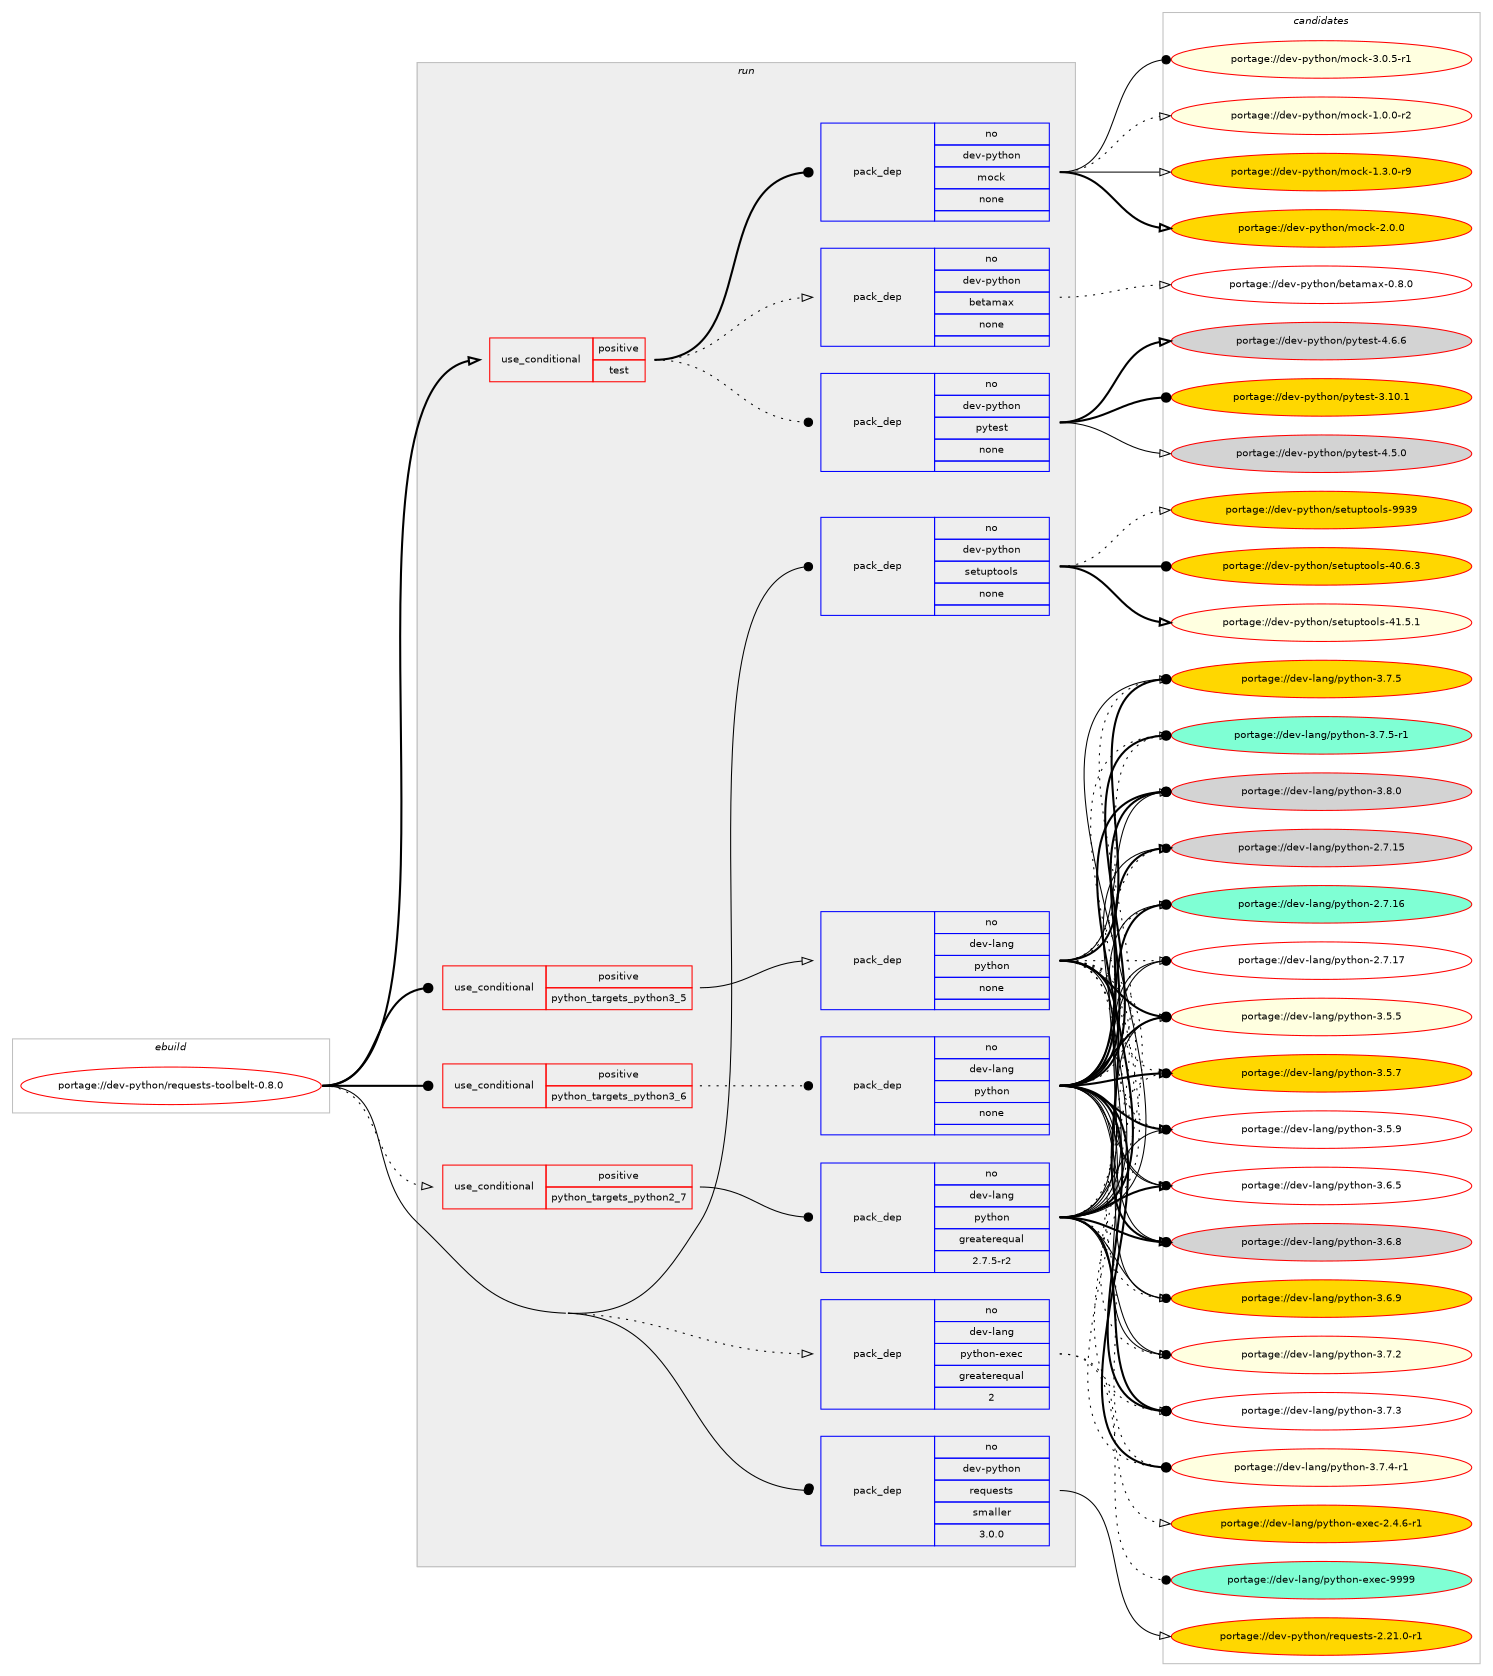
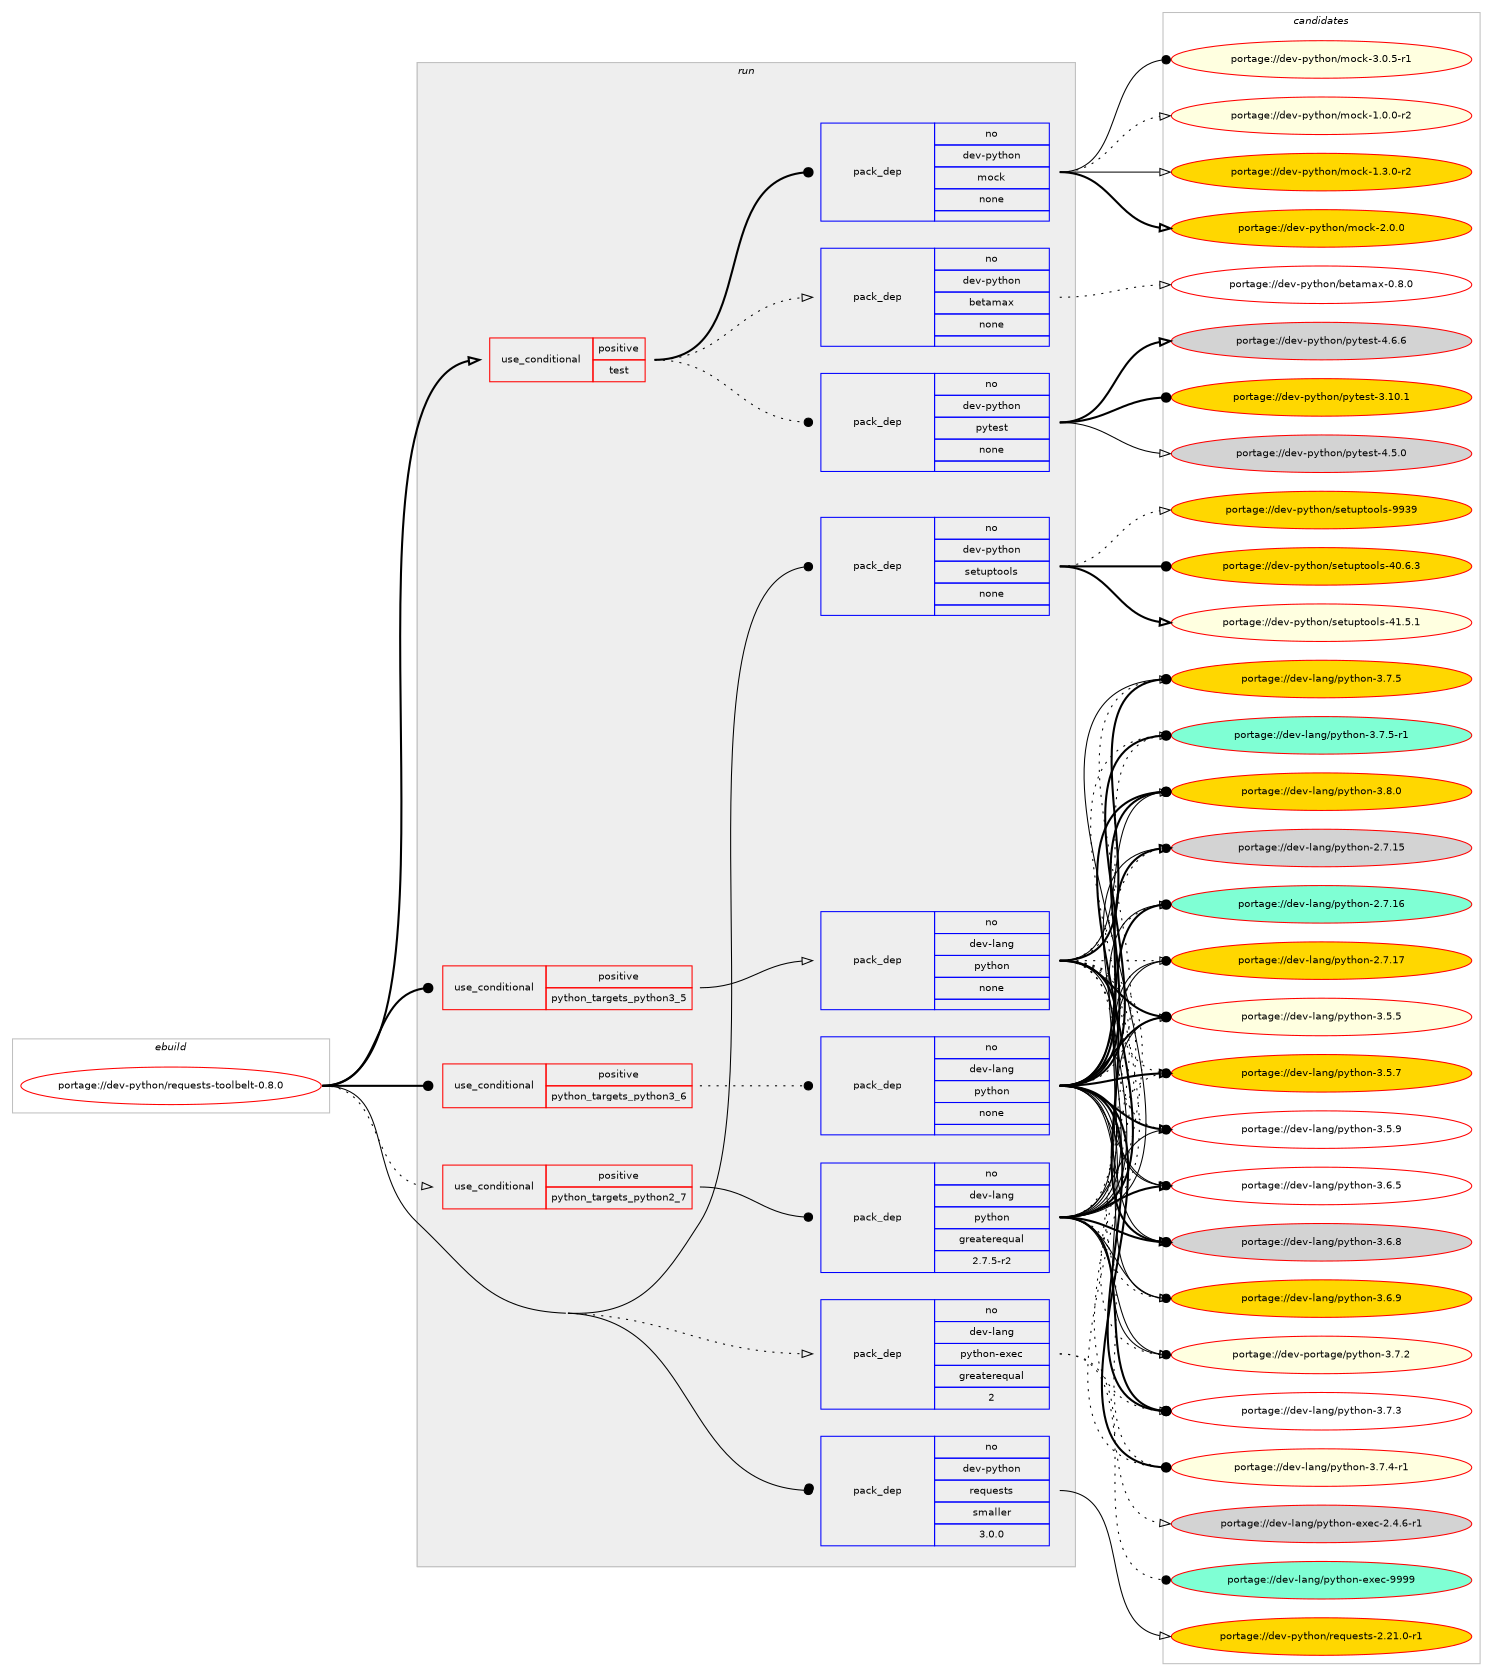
node "portage://dev-python/mock-1.3.0-r9": label "portage://dev-python/mock-1.3.0-r9" -> "portage://dev-python/mock-1.3.0-r2"
node "portage://dev-lang/python-3.8.0": fillcolor lightgrey -> gold
node "portage://dev-lang/python-2.7.17": fillcolor white -> gold
node "portage://dev-lang/python-3.7.2": label "portage://dev-lang/python-3.7.2" -> "portage://dev-portage/python-3.7.2"
node "portage://dev-lang/python-exec-2.4.6-r1": fillcolor gold -> lightgrey
